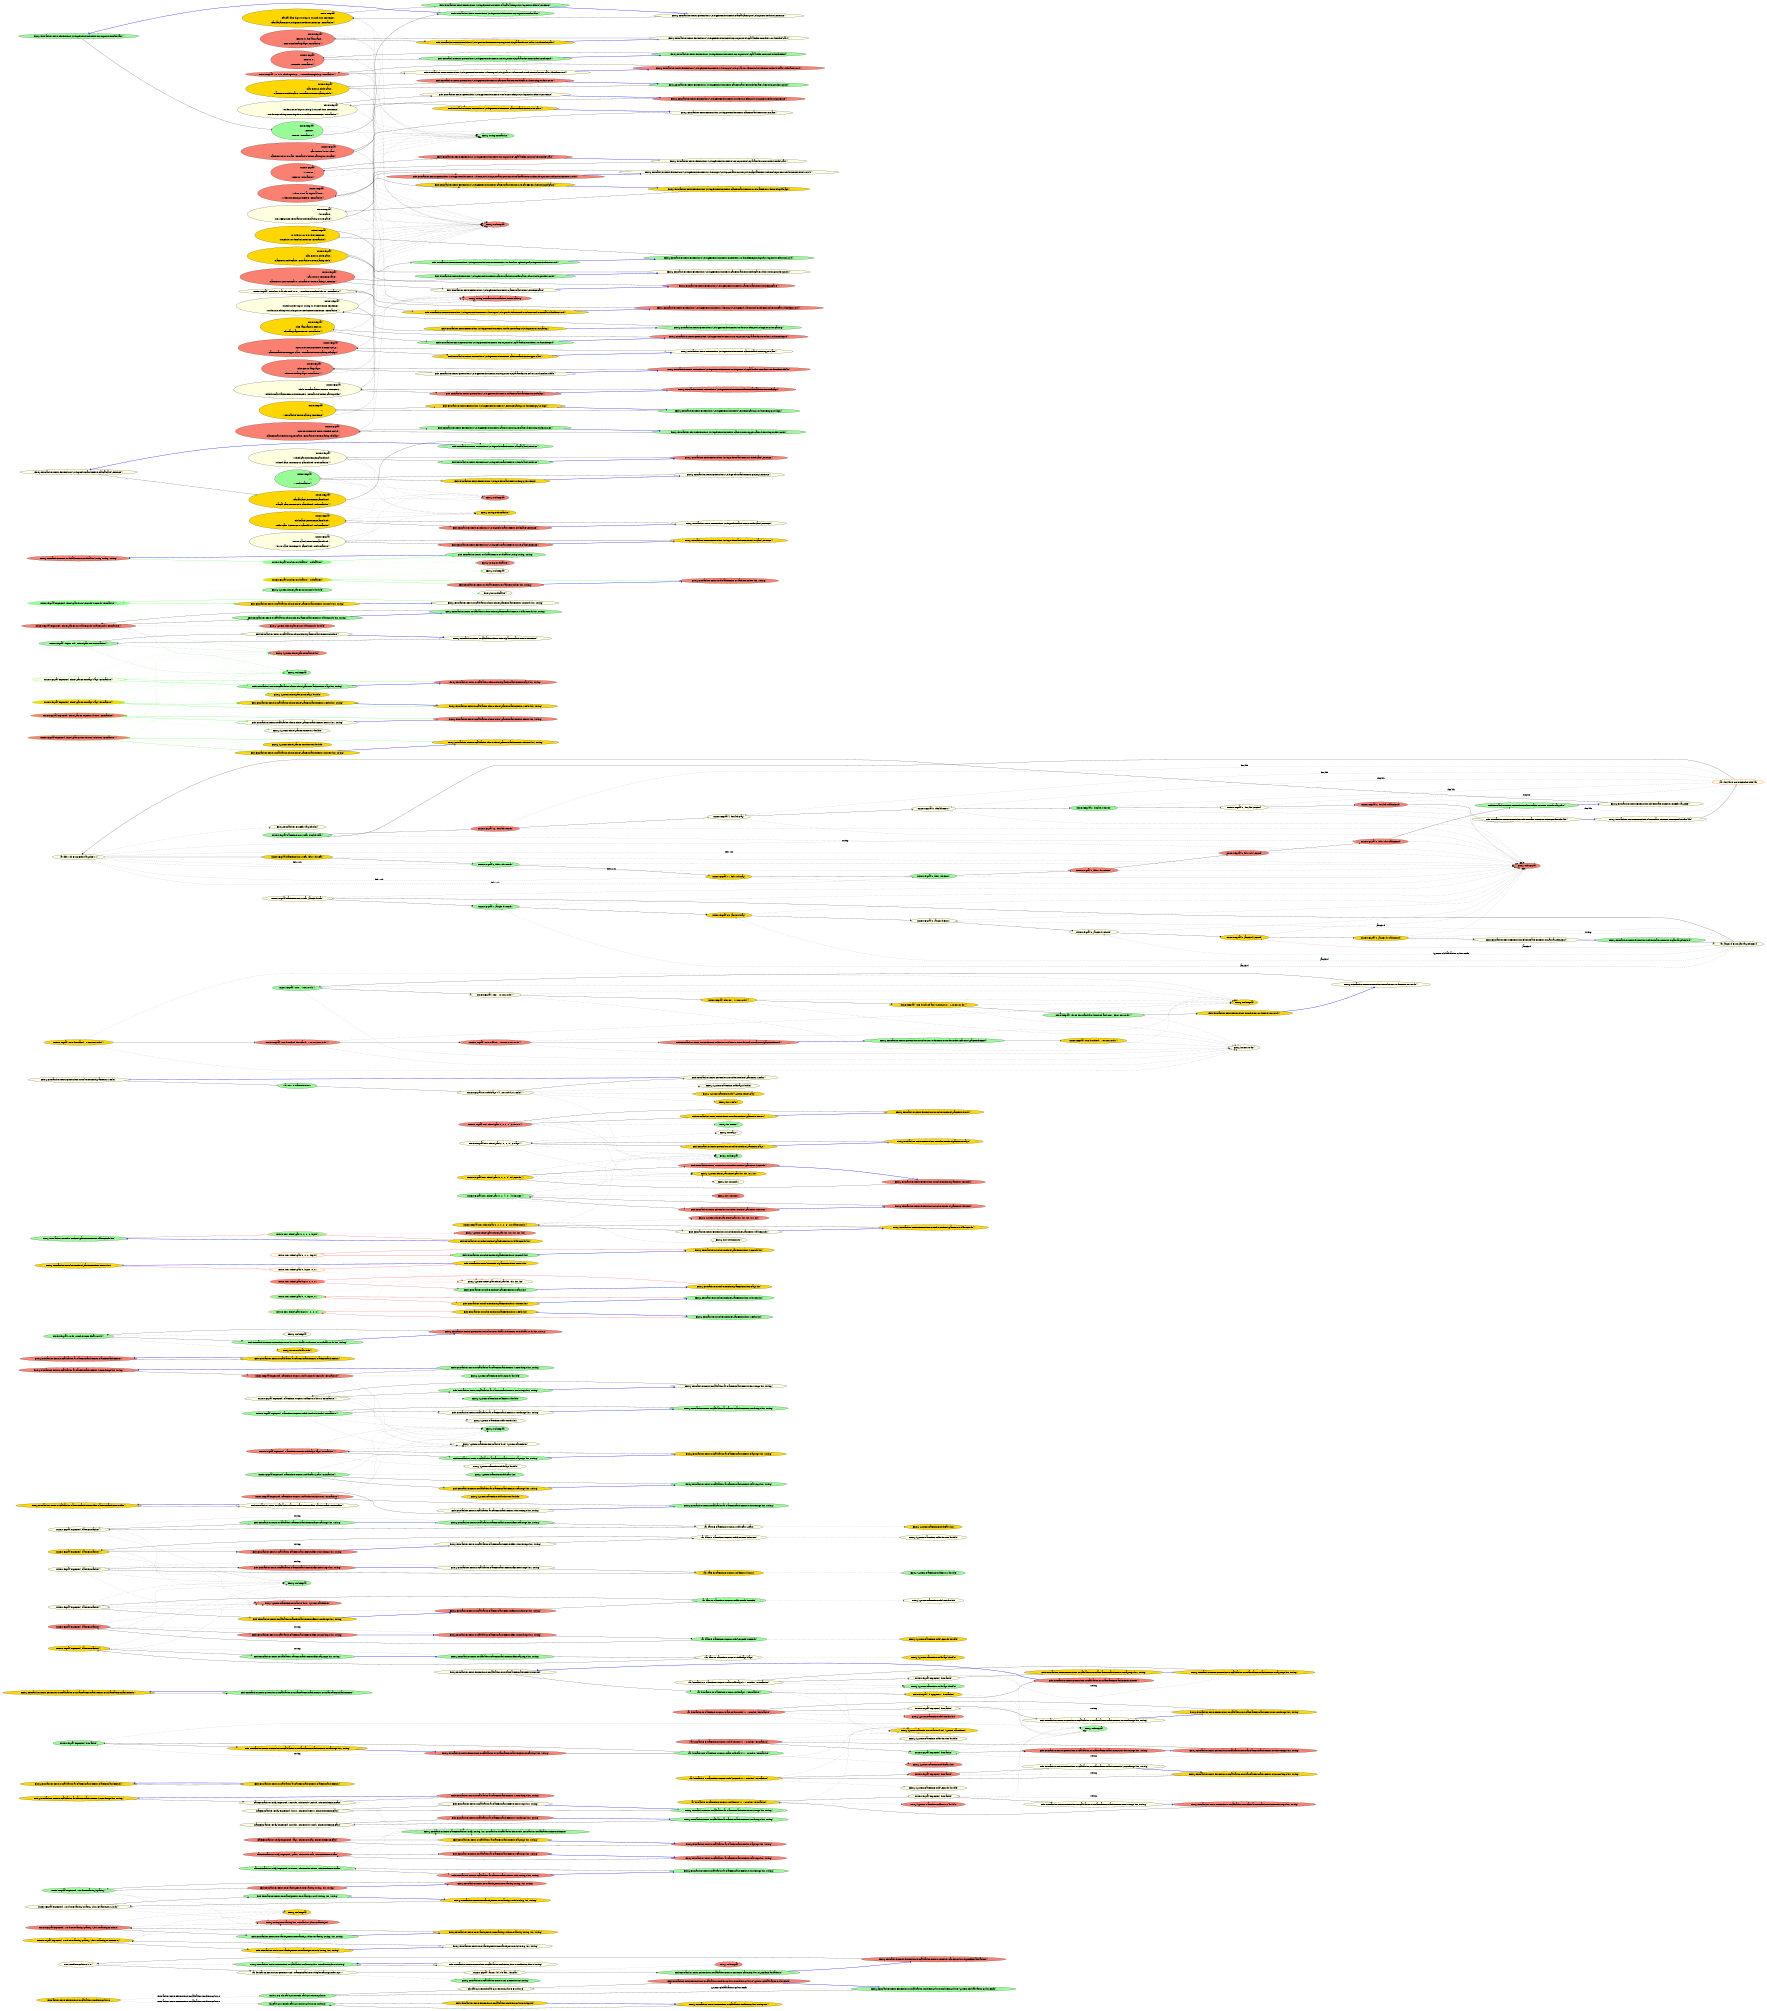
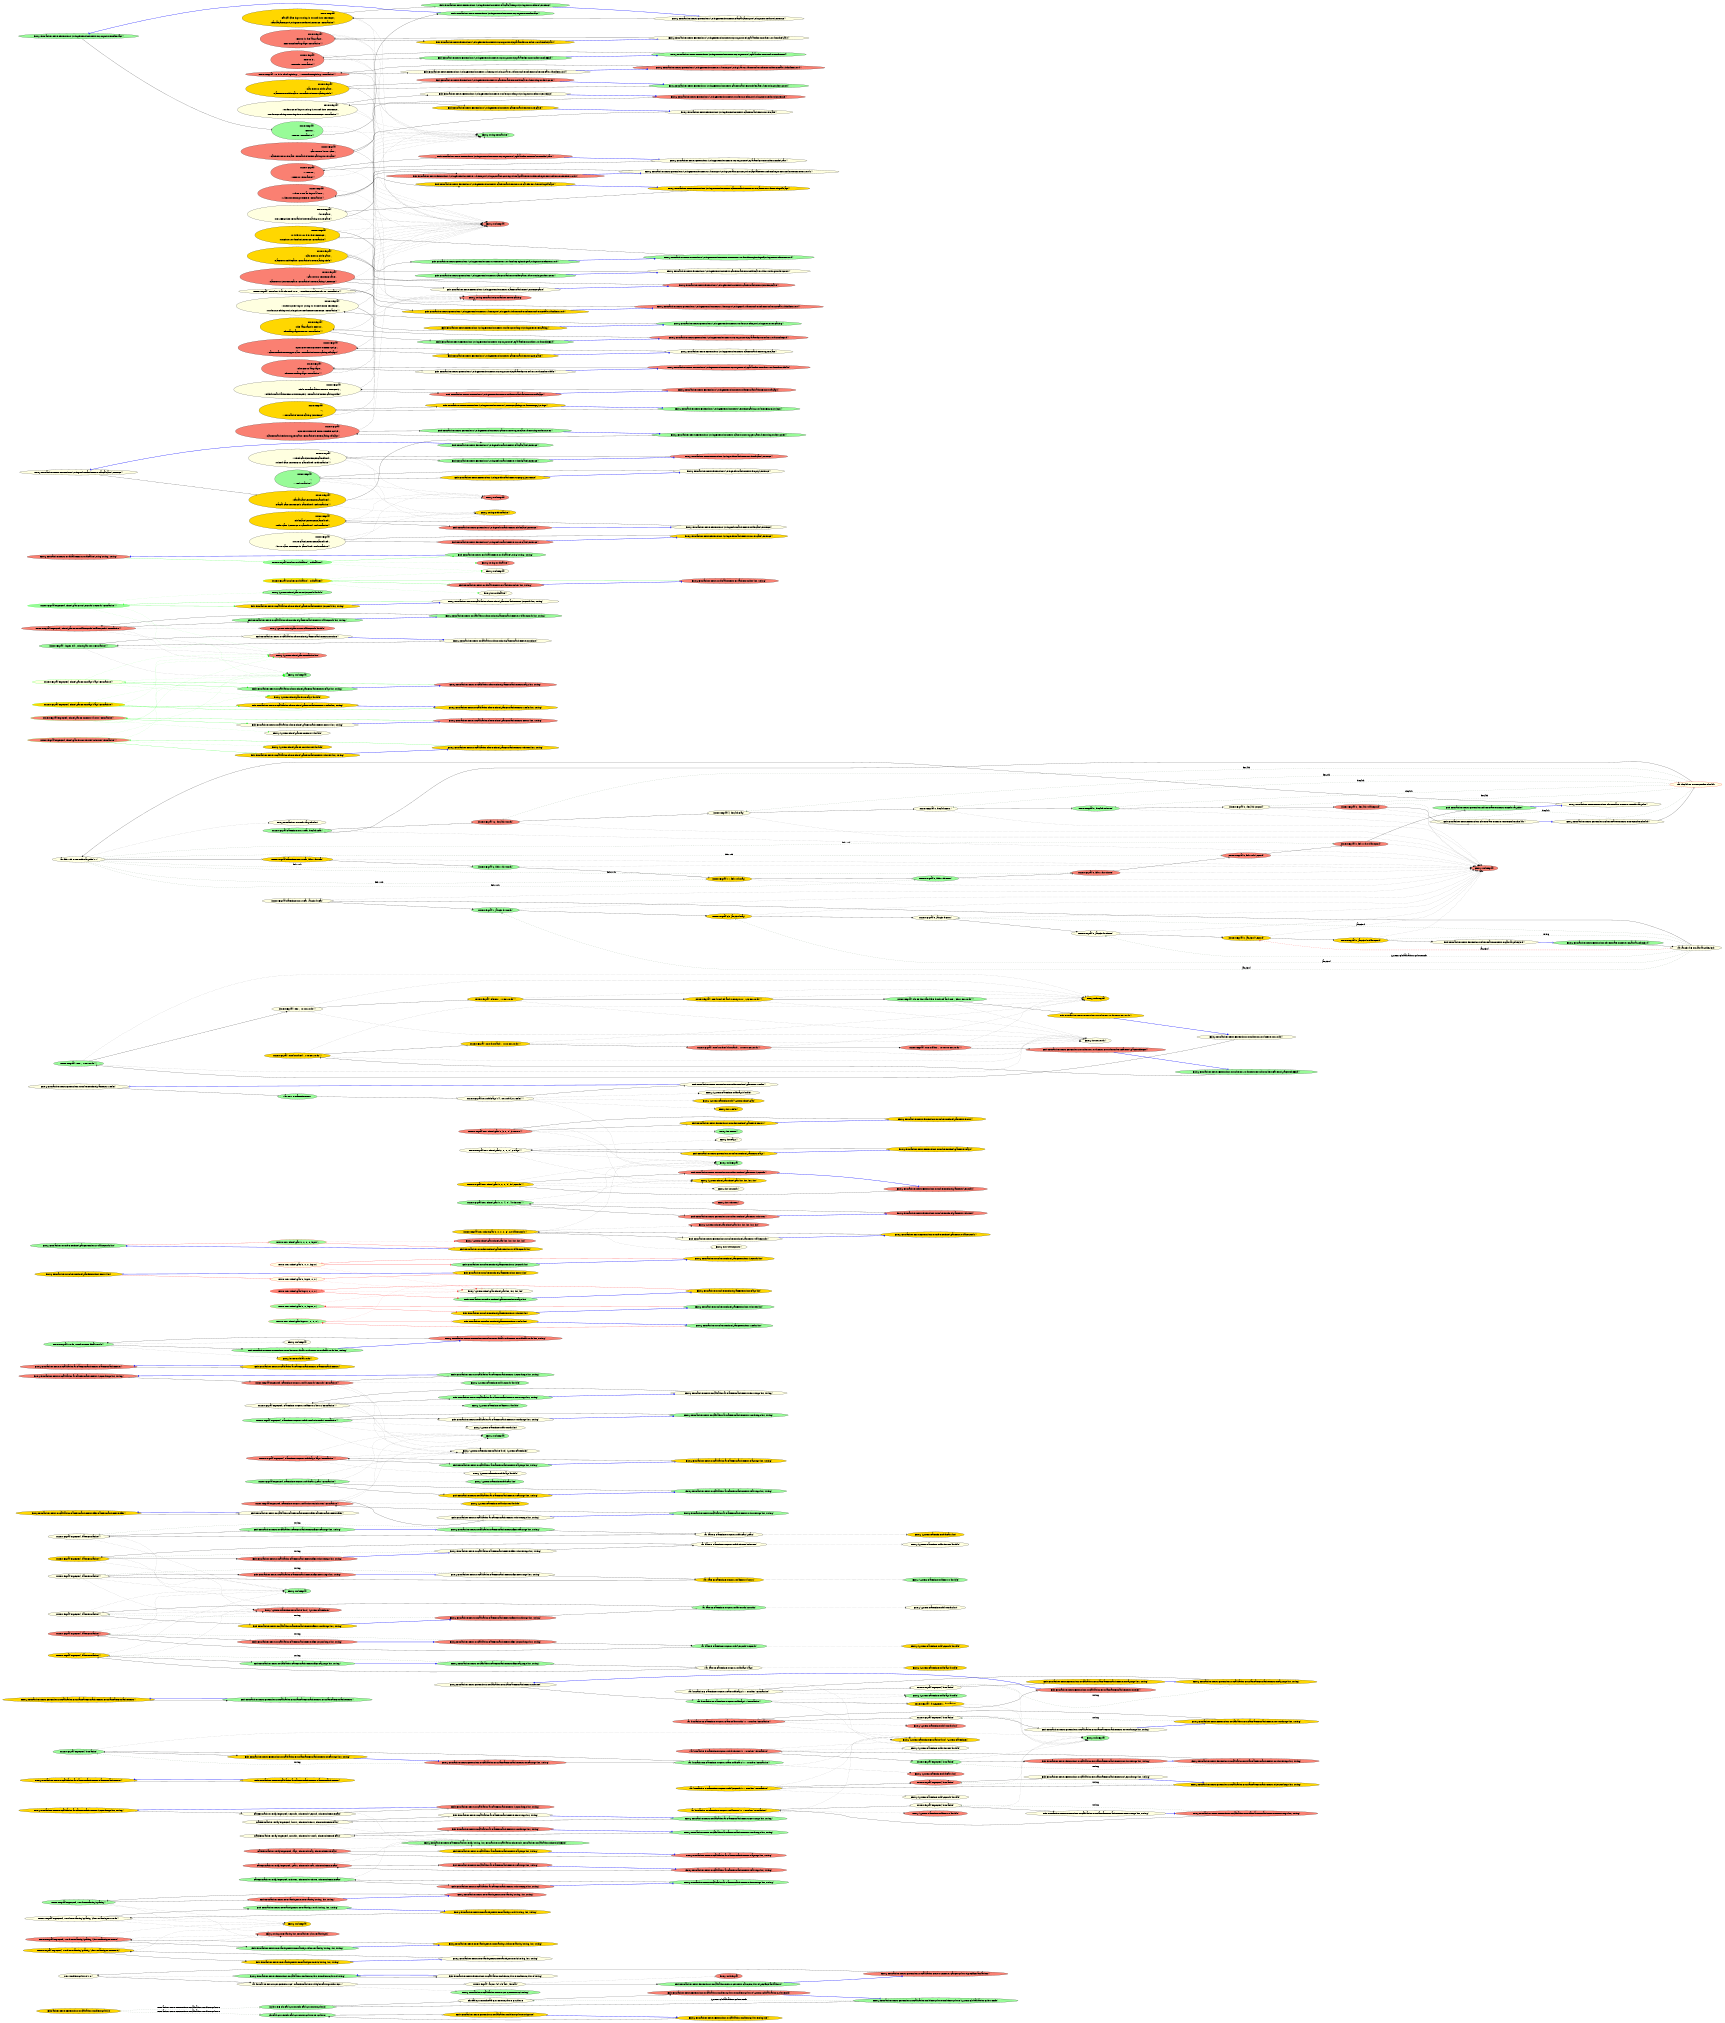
edge "var dec4th = On.December.The4th" -> "Assert.Equal(4, dec4th.Day)": label "dec4th" -> "dec2th"
edge "var feb11th = On.February.The(11)" -> "Assert.Equal(0, feb11th.Millisecond)": label "string" -> "feb11th"
edge "Assert.Equal(''one hundred'', 100.ToWords())" -> "Assert.Equal(''one thousand'', 1000.ToWords())": added
